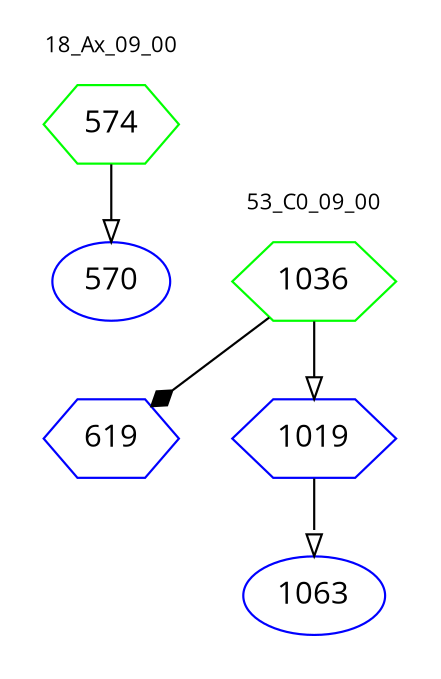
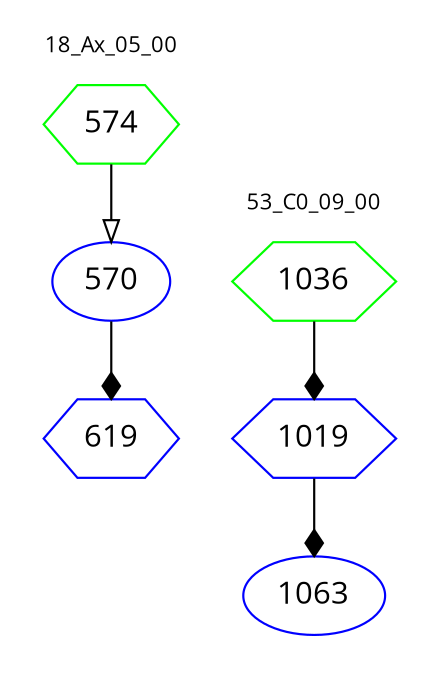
cluster "18_Ax_09_00": label "18_Ax_09_00" -> "18_Ax_05_00"
edge "1036" -> "619": now "570" -> "619"
edge "1036" -> "1019": arrowhead onormal -> diamond
edge "1019" -> "1063": arrowhead onormal -> diamond
